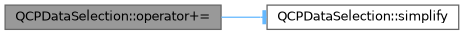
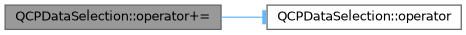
node "QCPDataSelection::simplify": label "QCPDataSelection::simplify" -> "QCPDataSelection::operator"
